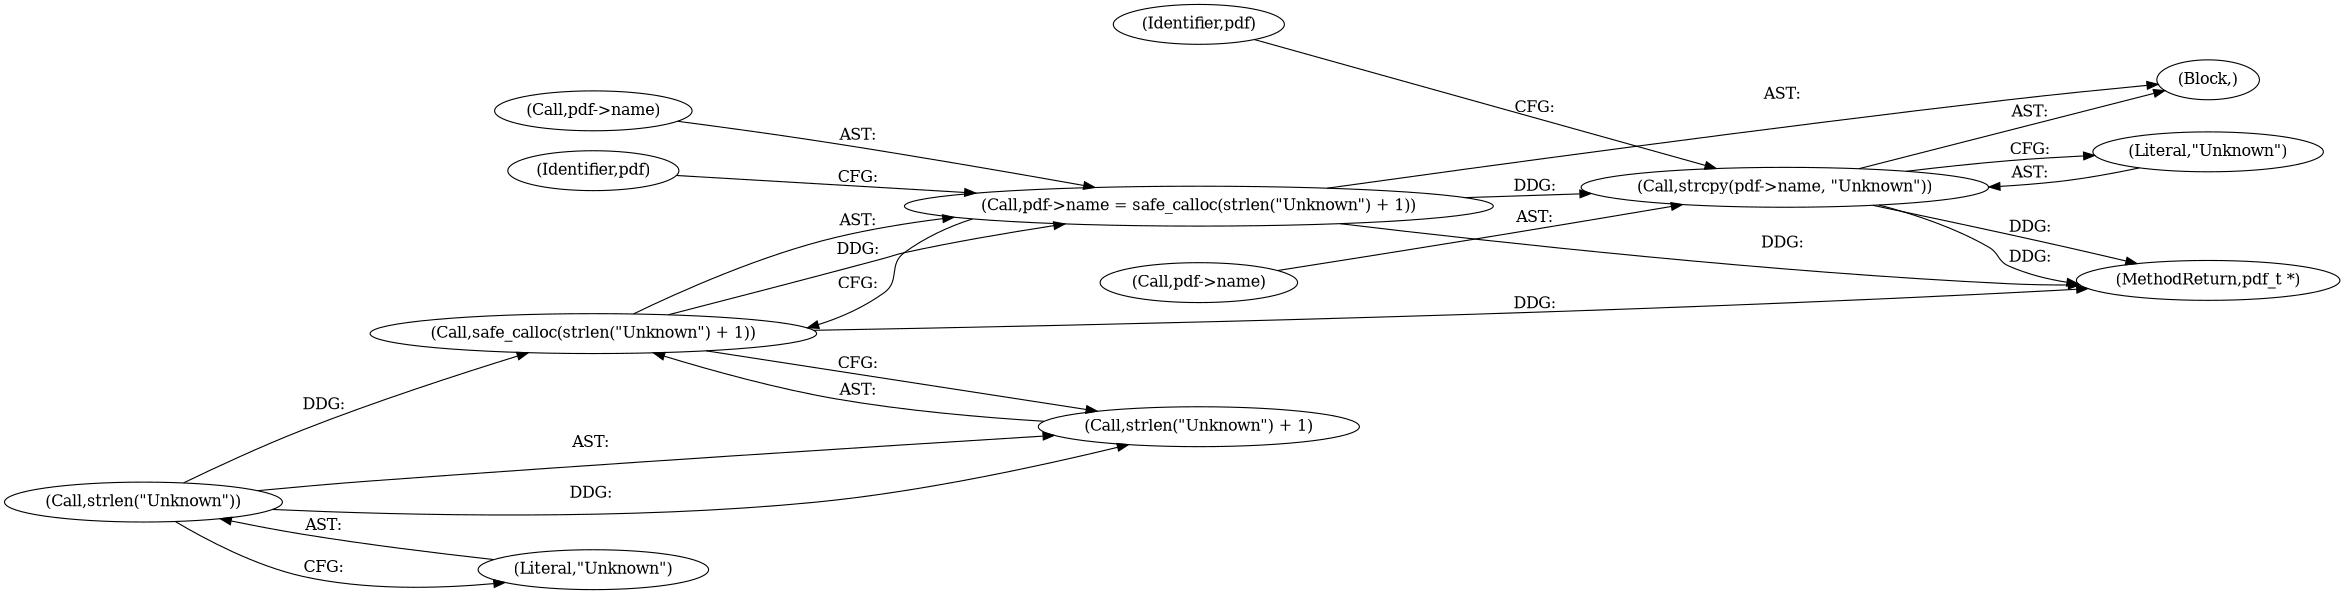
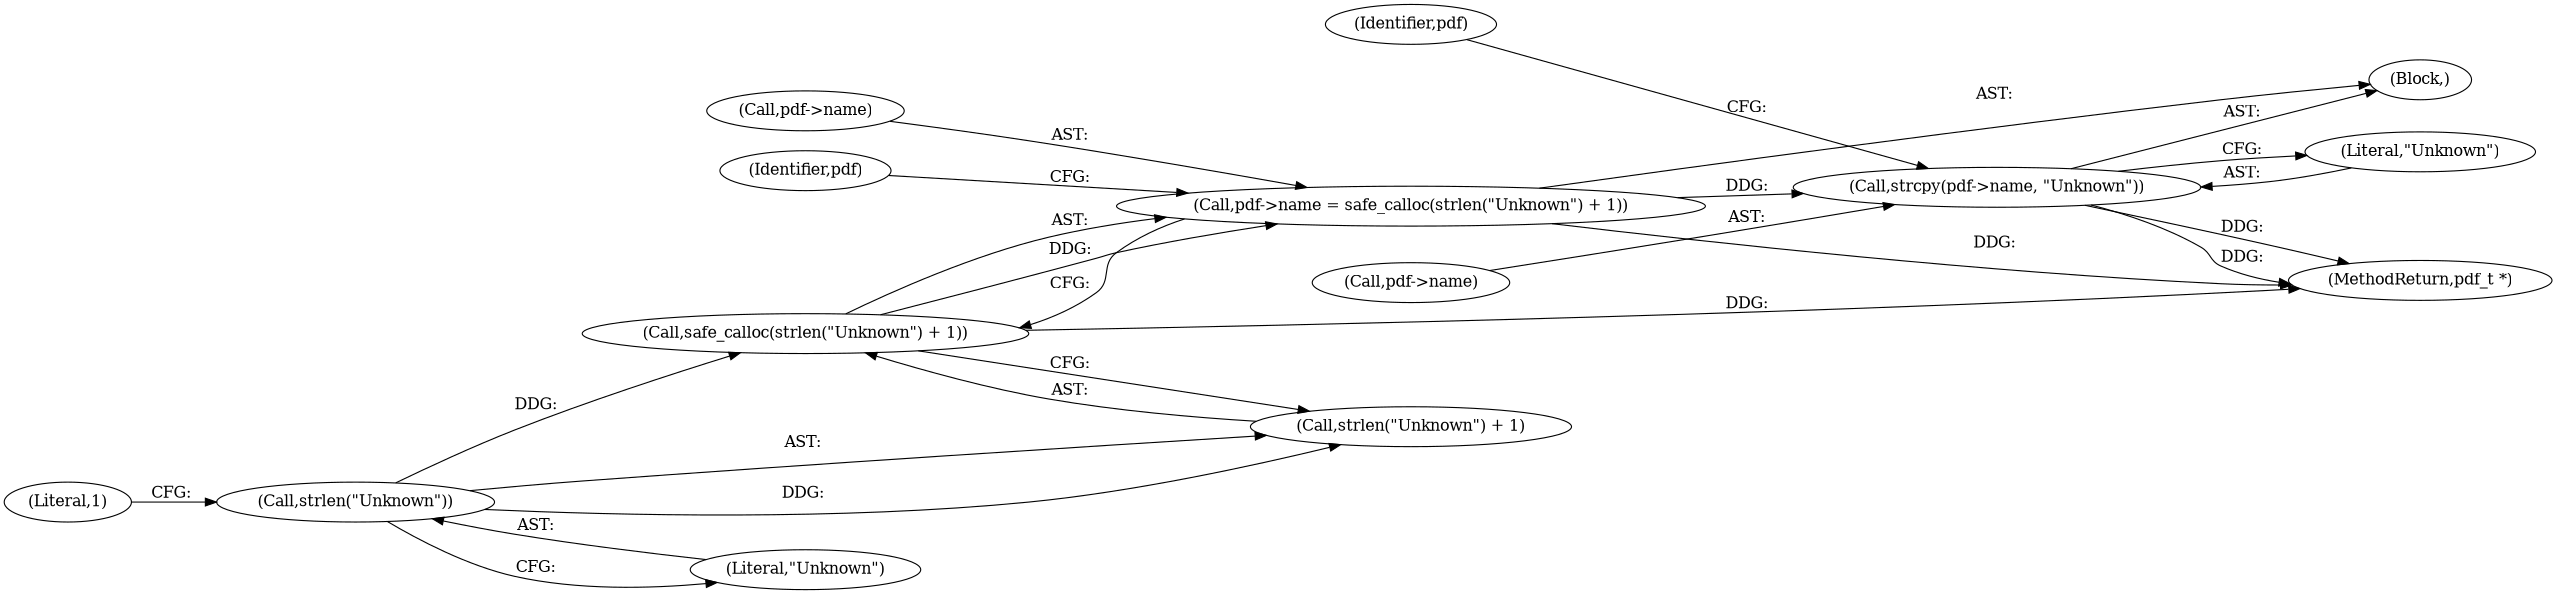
node "(Literal,1)": added
